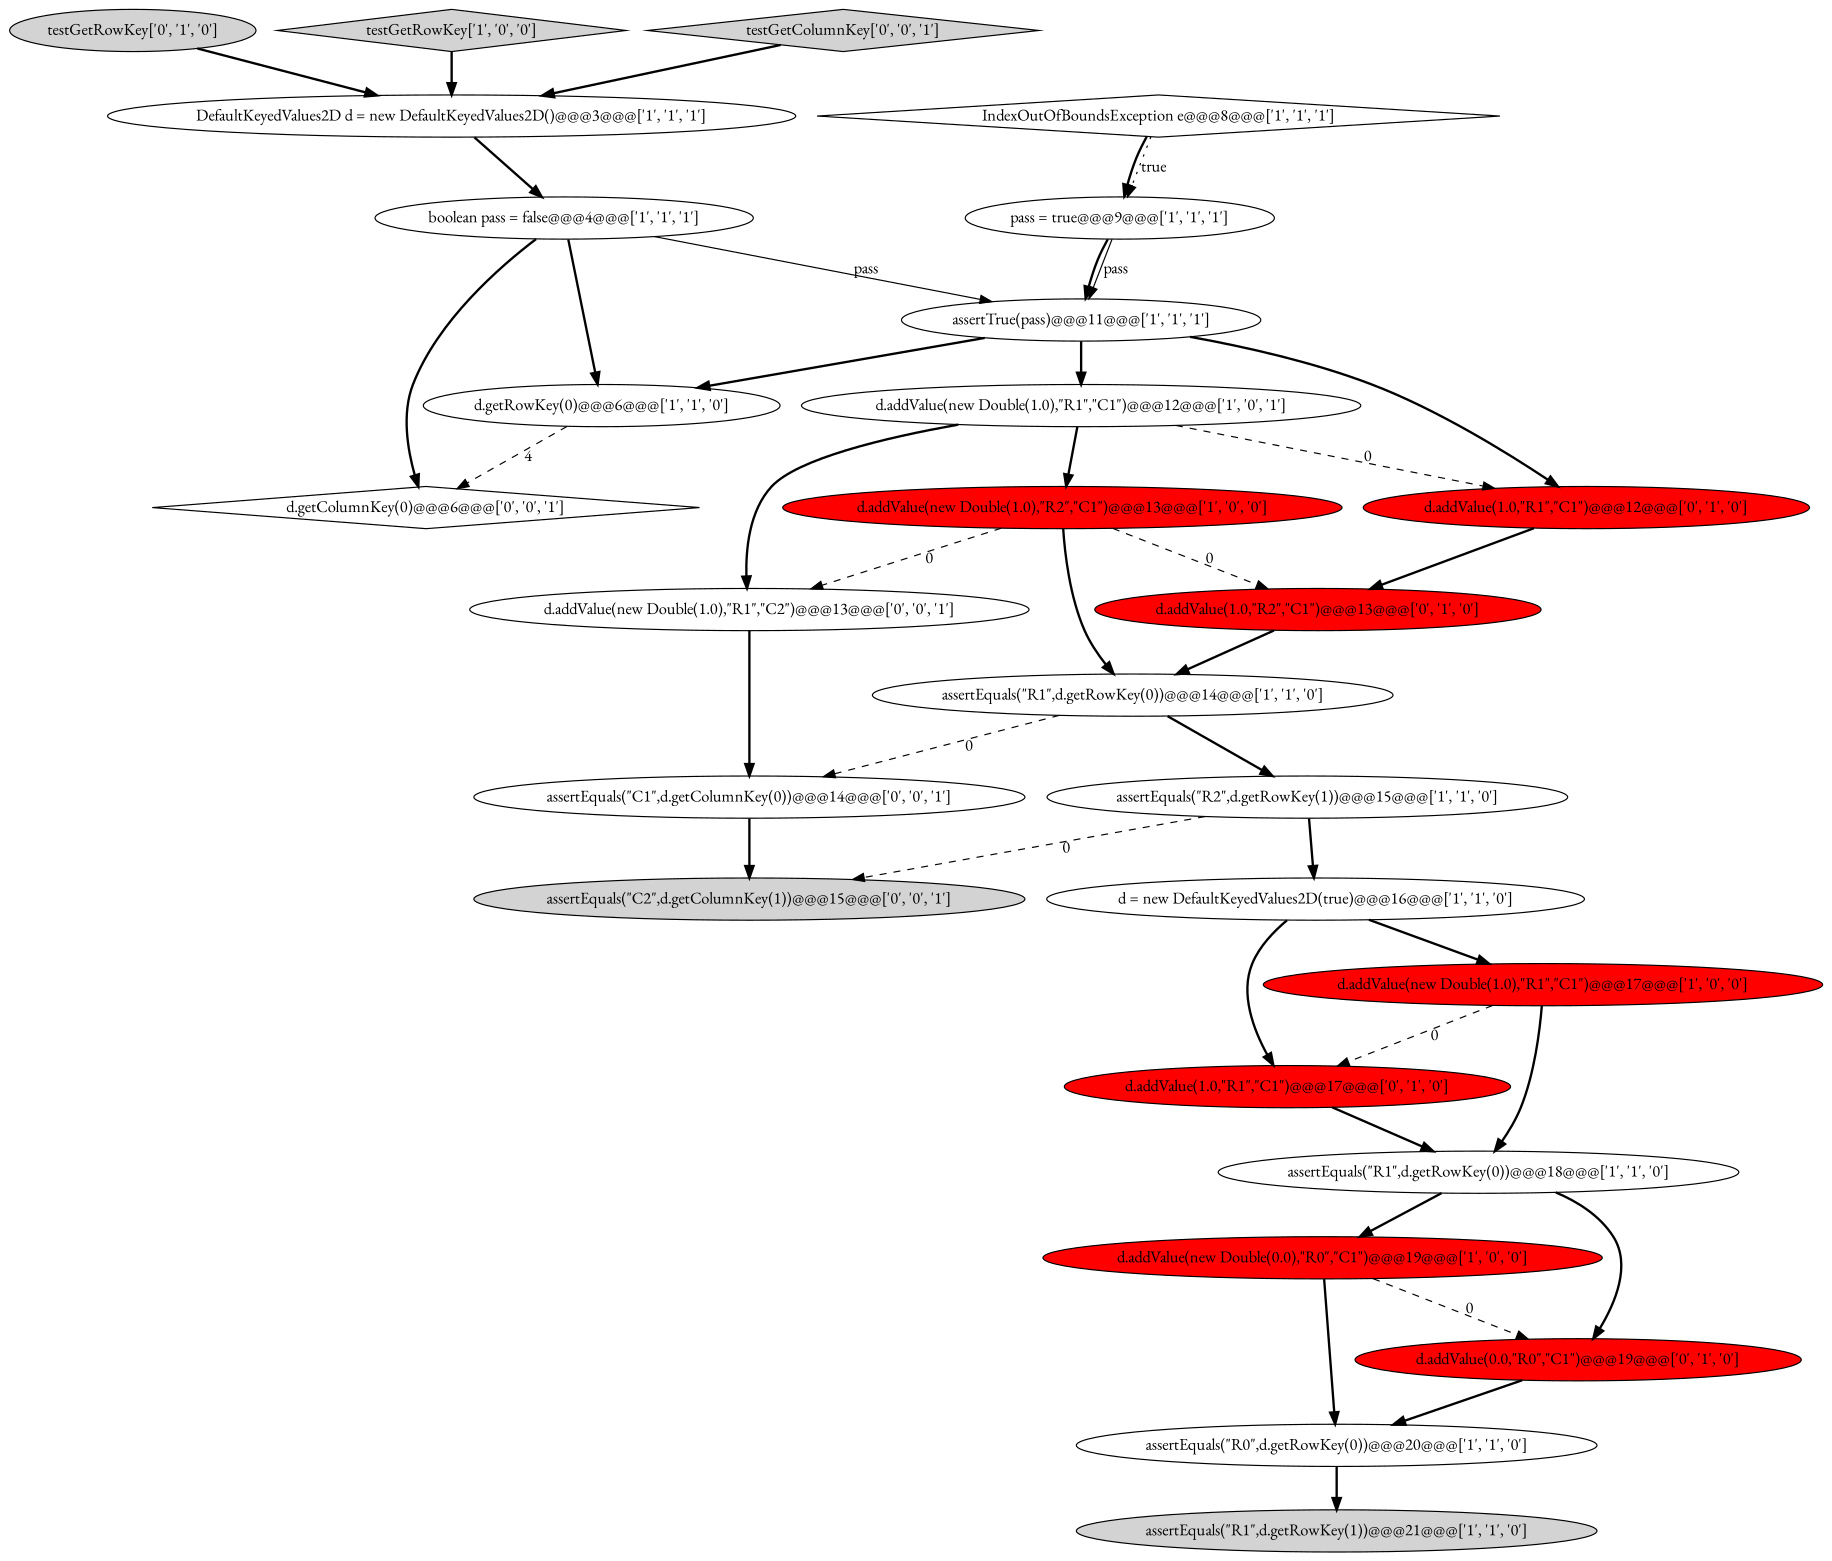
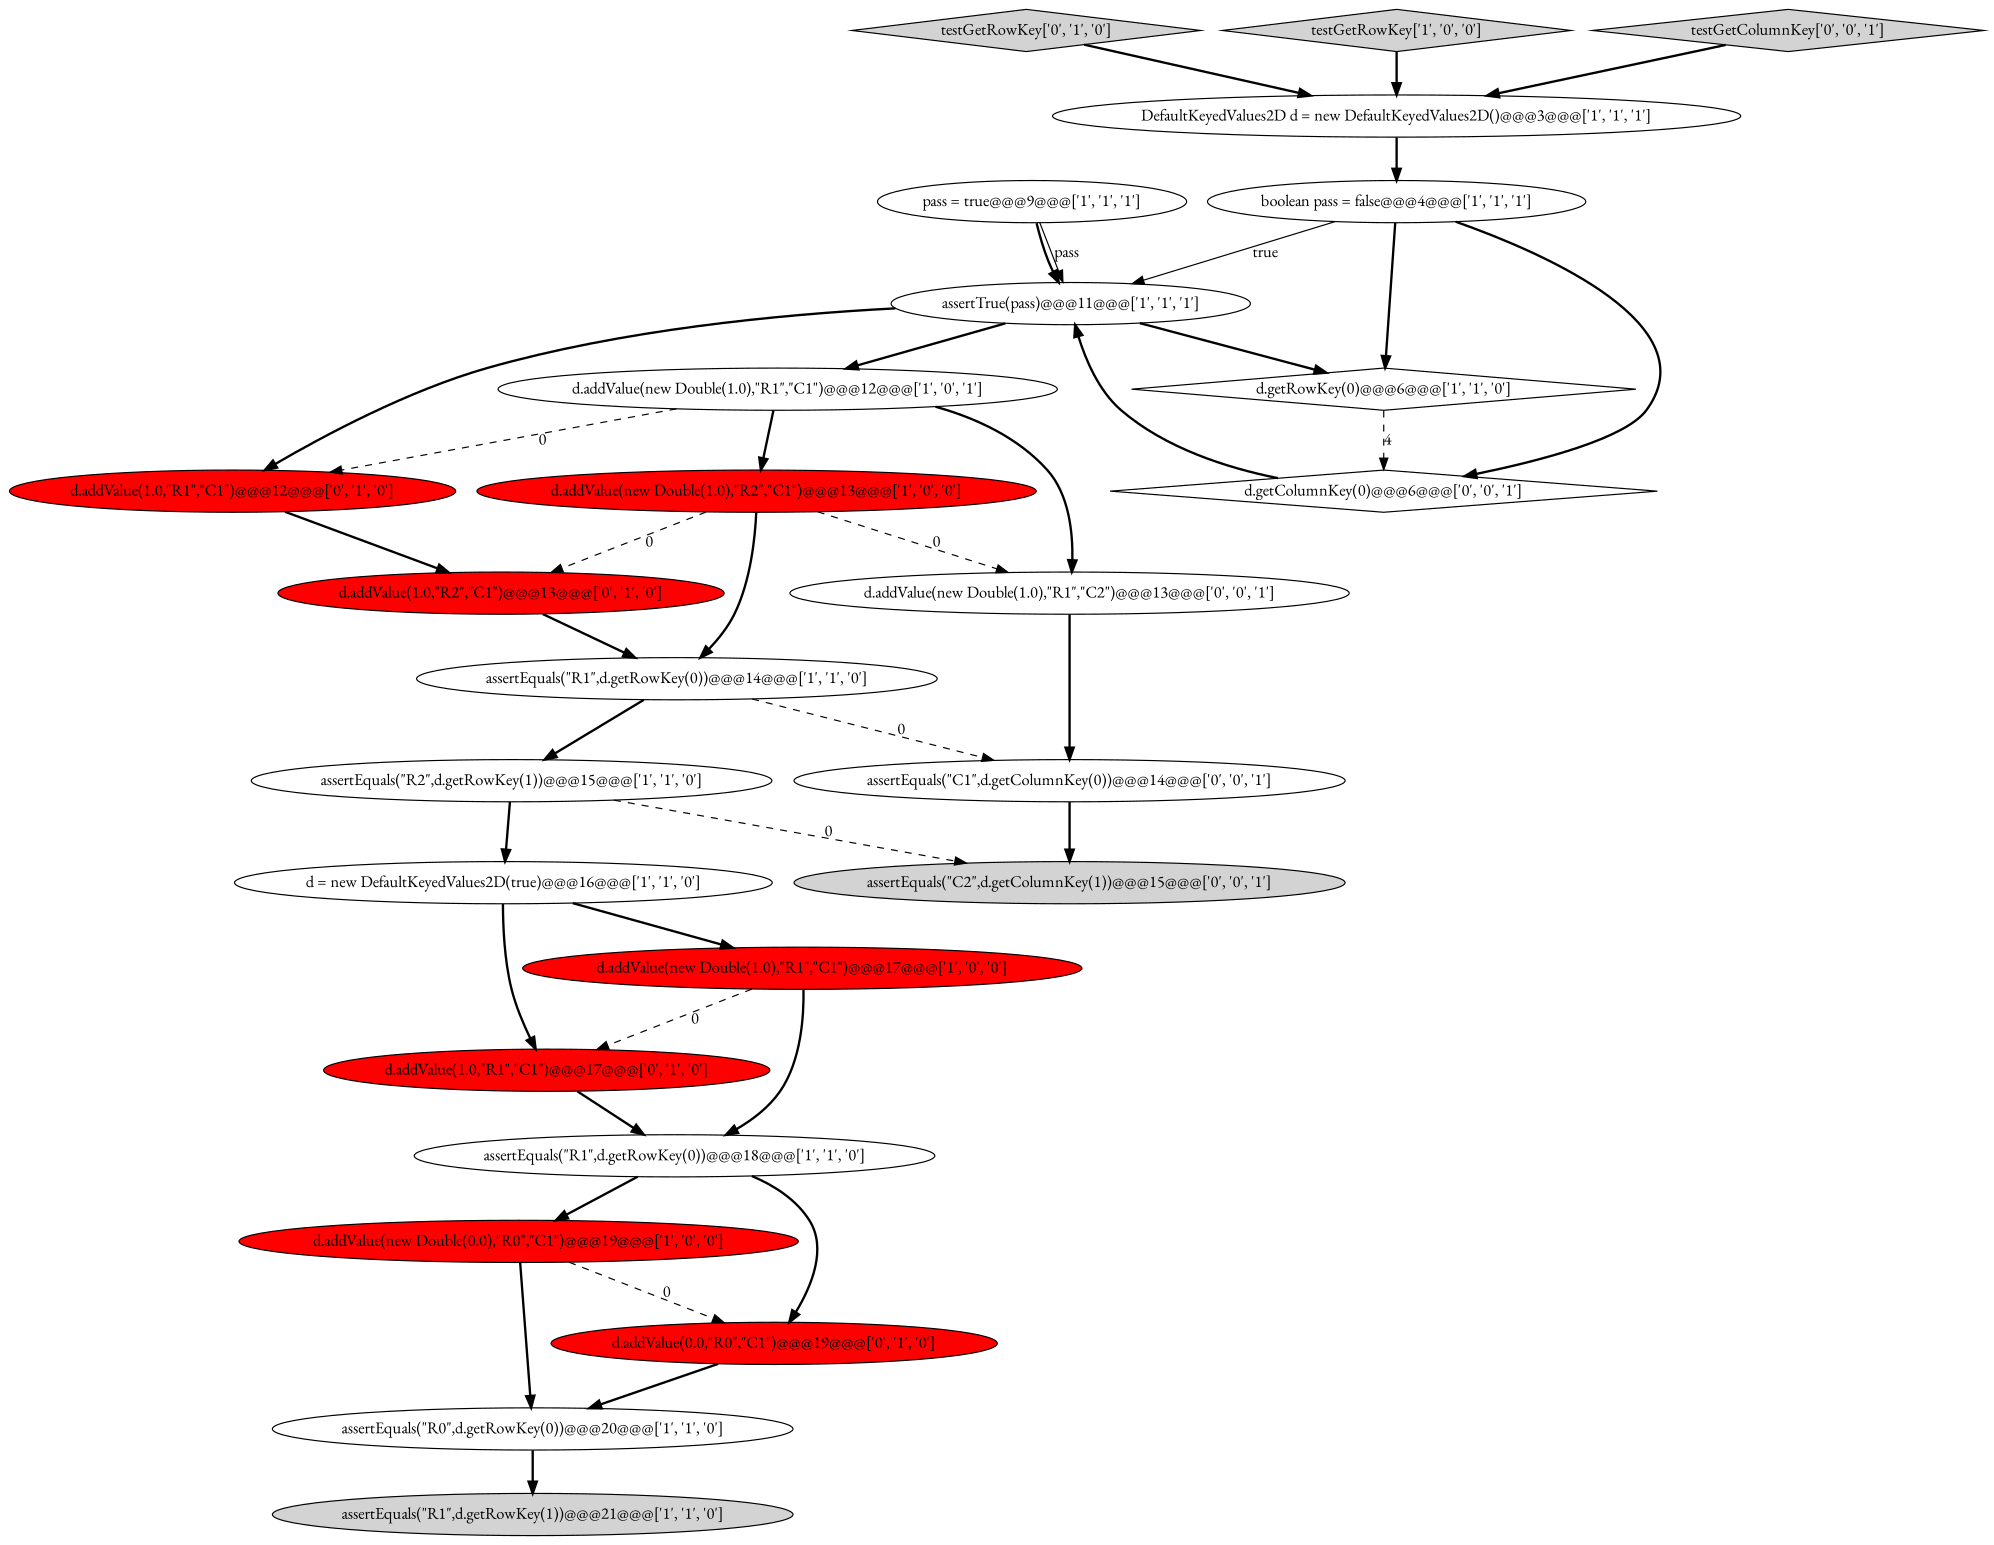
node "testGetRowKey['0', '1', '0']": shape ellipse -> diamond
node "IndexOutOfBoundsException e@@@8@@@['1', '1', '1']": removed
edge "boolean pass = false@@@4@@@['1', '1', '1']" -> "assertTrue(pass)@@@11@@@['1', '1', '1']": label "pass" -> "true"
node "d.getRowKey(0)@@@6@@@['1', '1', '0']": shape ellipse -> diamond
edge "d.getColumnKey(0)@@@6@@@['0', '0', '1']" -> "assertTrue(pass)@@@11@@@['1', '1', '1']": added
